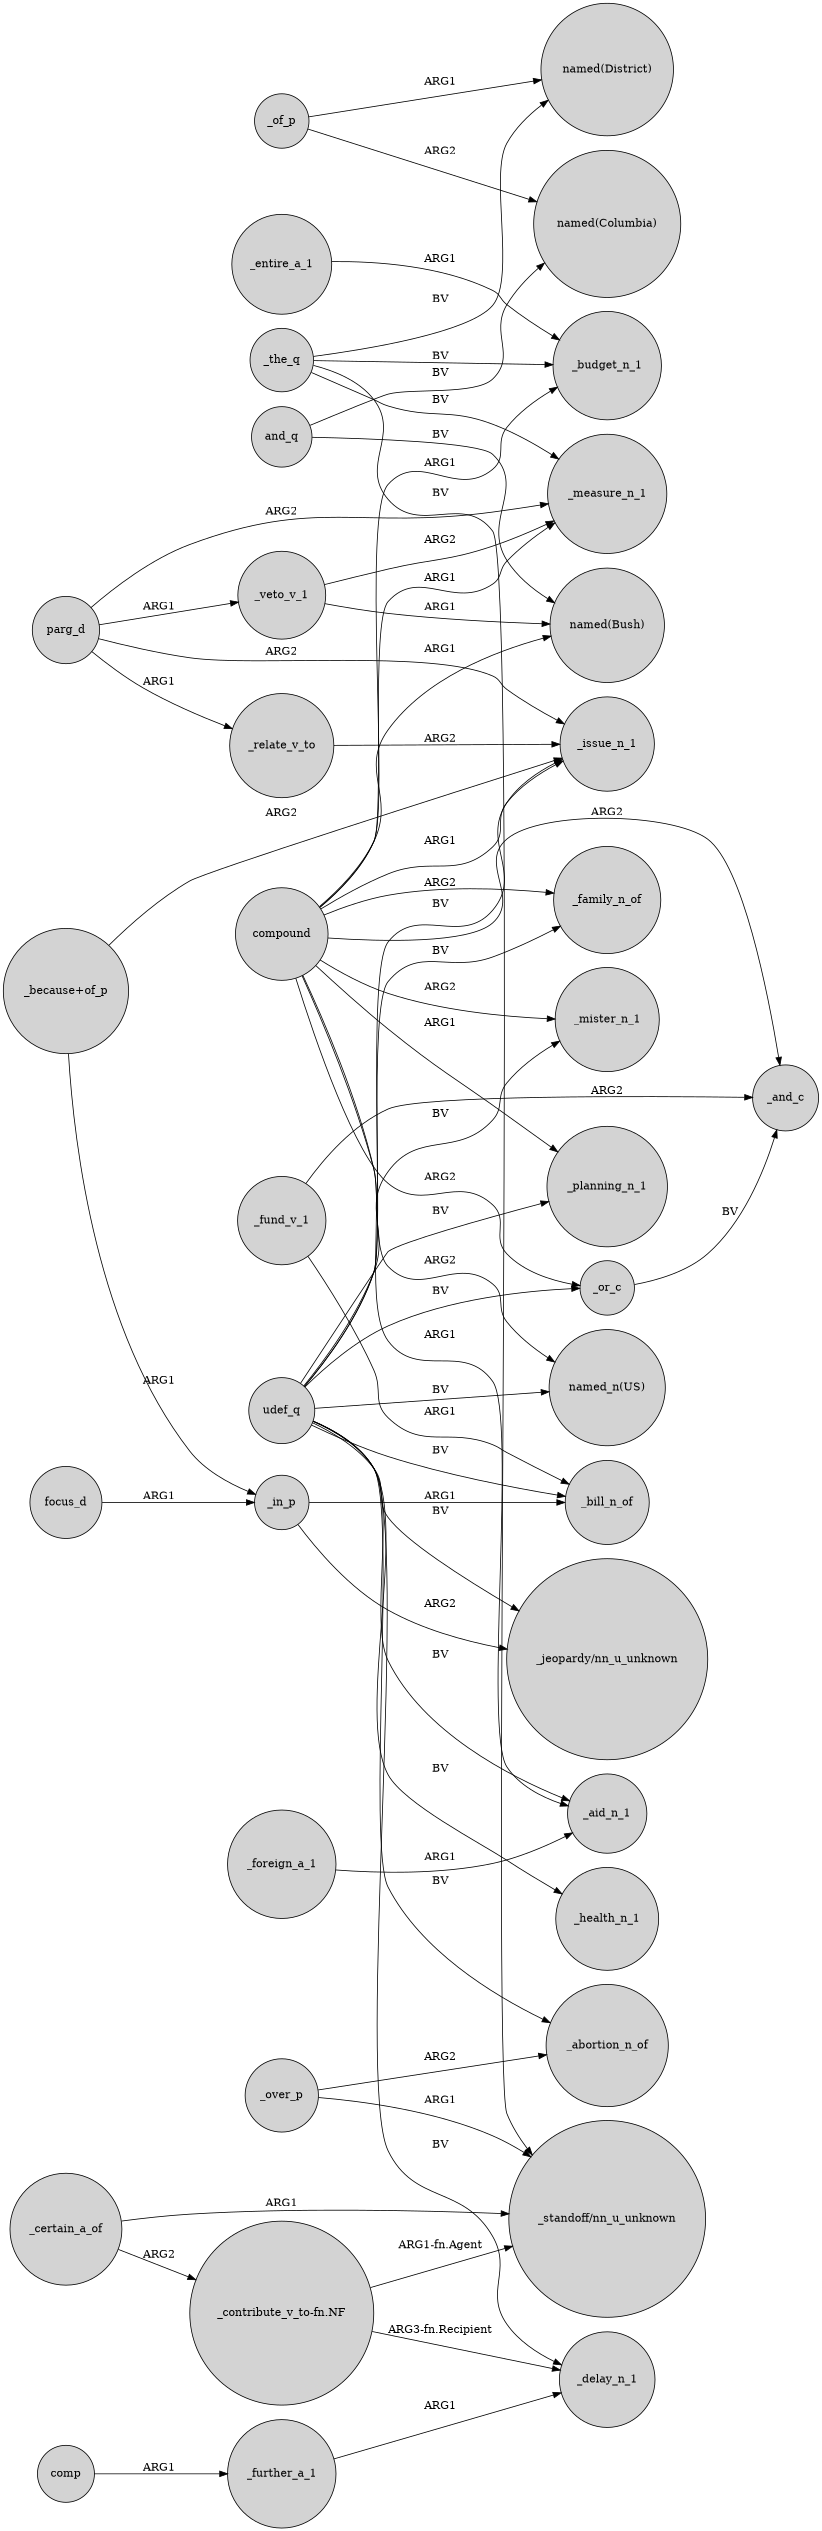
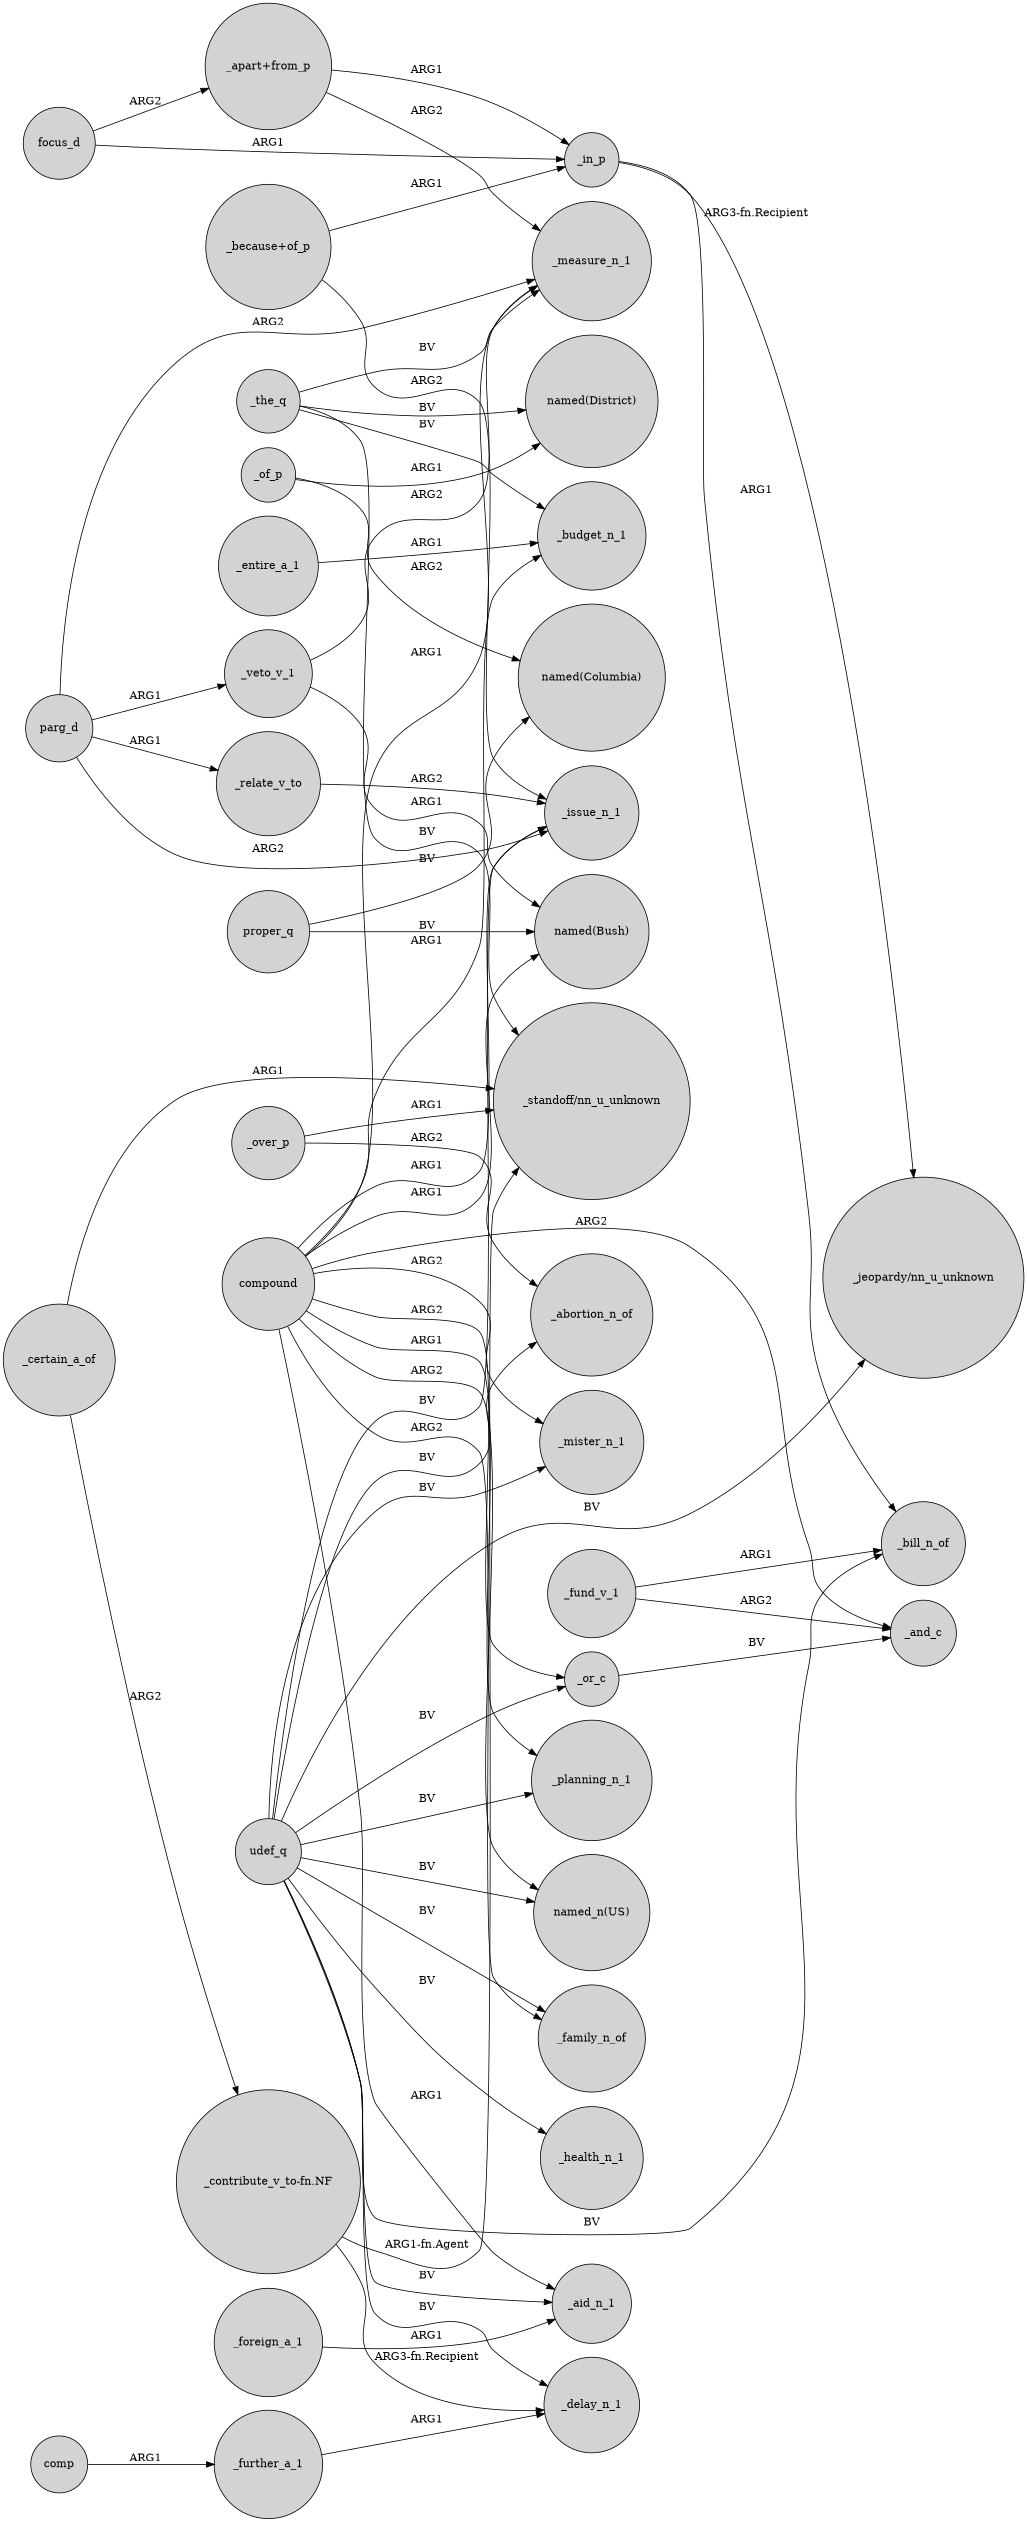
node "_apart+from_p": added
node "and_q": label "and_q" -> "proper_q"
edge "_in_p" -> "_jeopardy/nn_u_unknown": label "ARG2" -> "ARG3-fn.Recipient"
